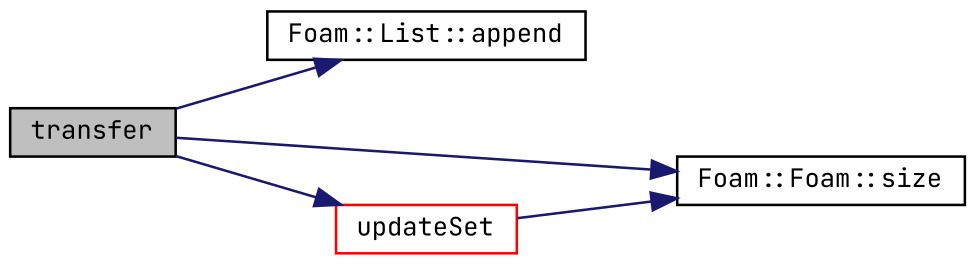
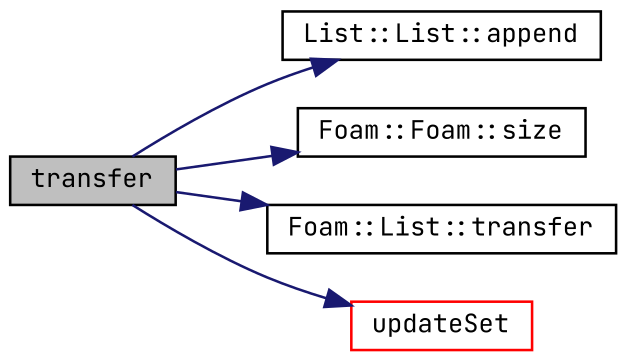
node "Foam::List::append": label "Foam::List::append" -> "List::List::append"
edge "updateSet" -> "Foam::Foam::size": removed
node "Foam::List::transfer": added
